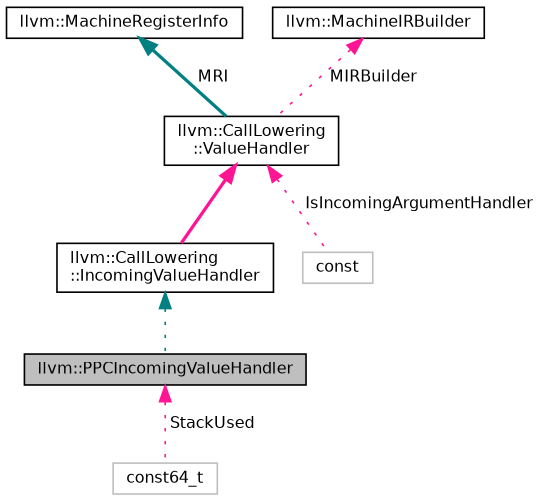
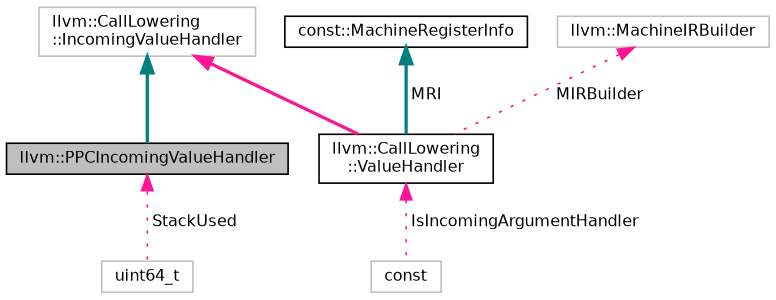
node "llvm::MachineRegisterInfo": label "llvm::MachineRegisterInfo" -> "const::MachineRegisterInfo"
node "llvm::MachineIRBuilder": color black -> grey75
edge "llvm::CallLowering ::IncomingValueHandler" -> "llvm::CallLowering ::ValueHandler": reversed
node "llvm::CallLowering ::IncomingValueHandler": color black -> grey75
edge "llvm::PPCIncomingValueHandler" -> "llvm::CallLowering ::IncomingValueHandler": style dotted -> bold
node "const64_t": label "const64_t" -> "uint64_t"
